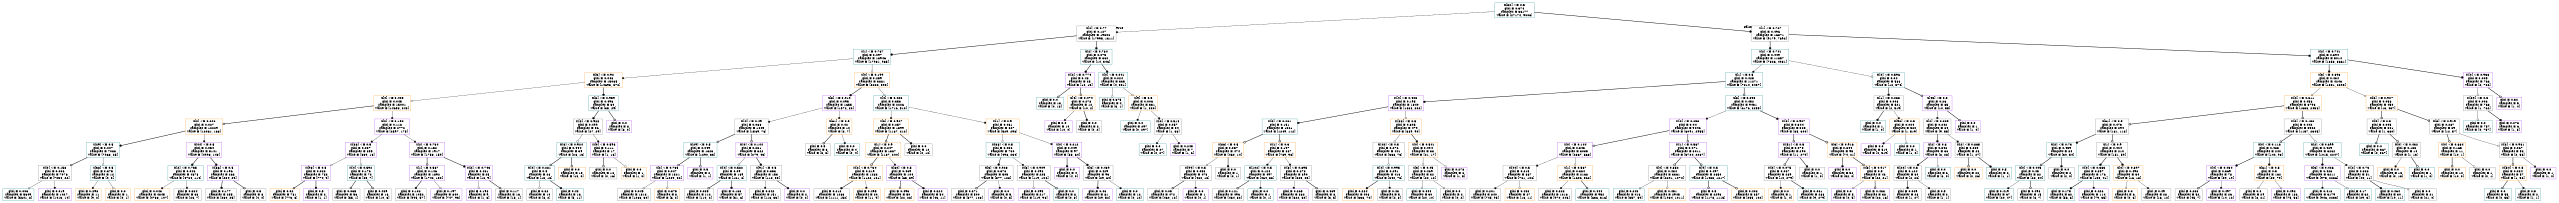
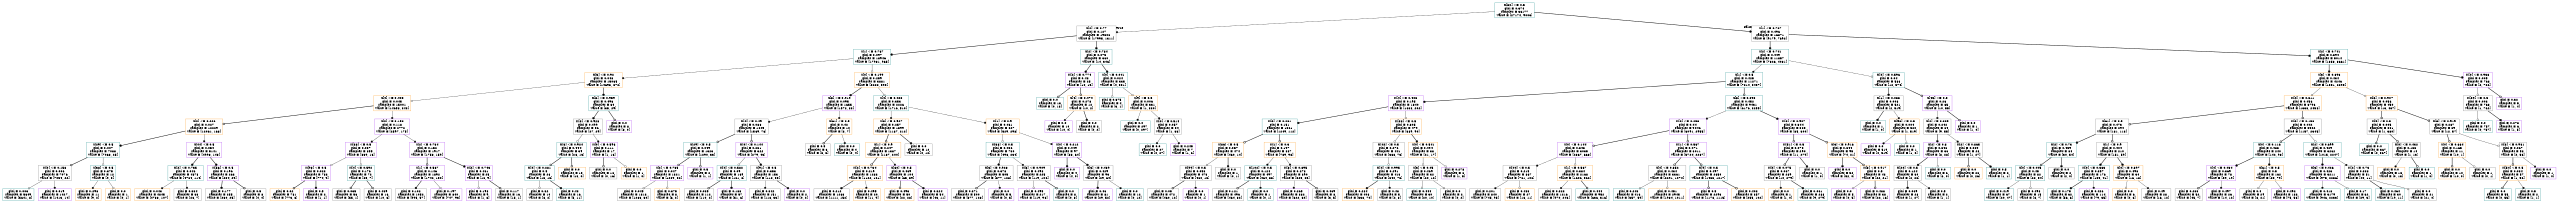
edge "X[0] <= 0.445 gini = 0.45 samples = 82 value = [28, 54]" -> "gini = 0.498 samples = 15 value = [8, 7]": style bold -> solid
